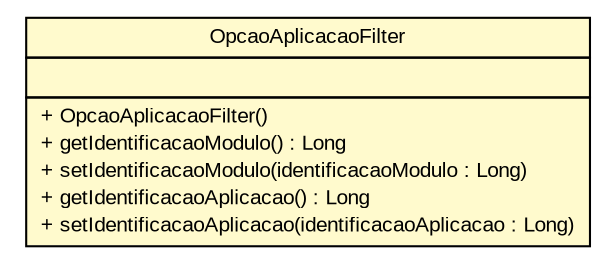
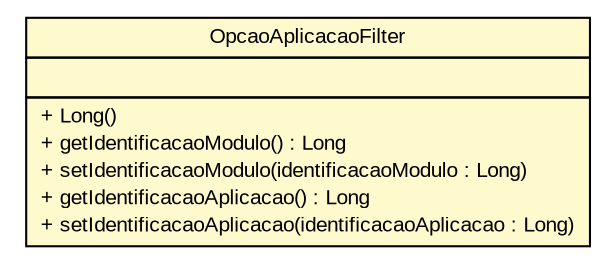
node "OpcaoAplicacaoFilter": text "+ OpcaoAplicacaoFilter()" -> "+ Long()"
